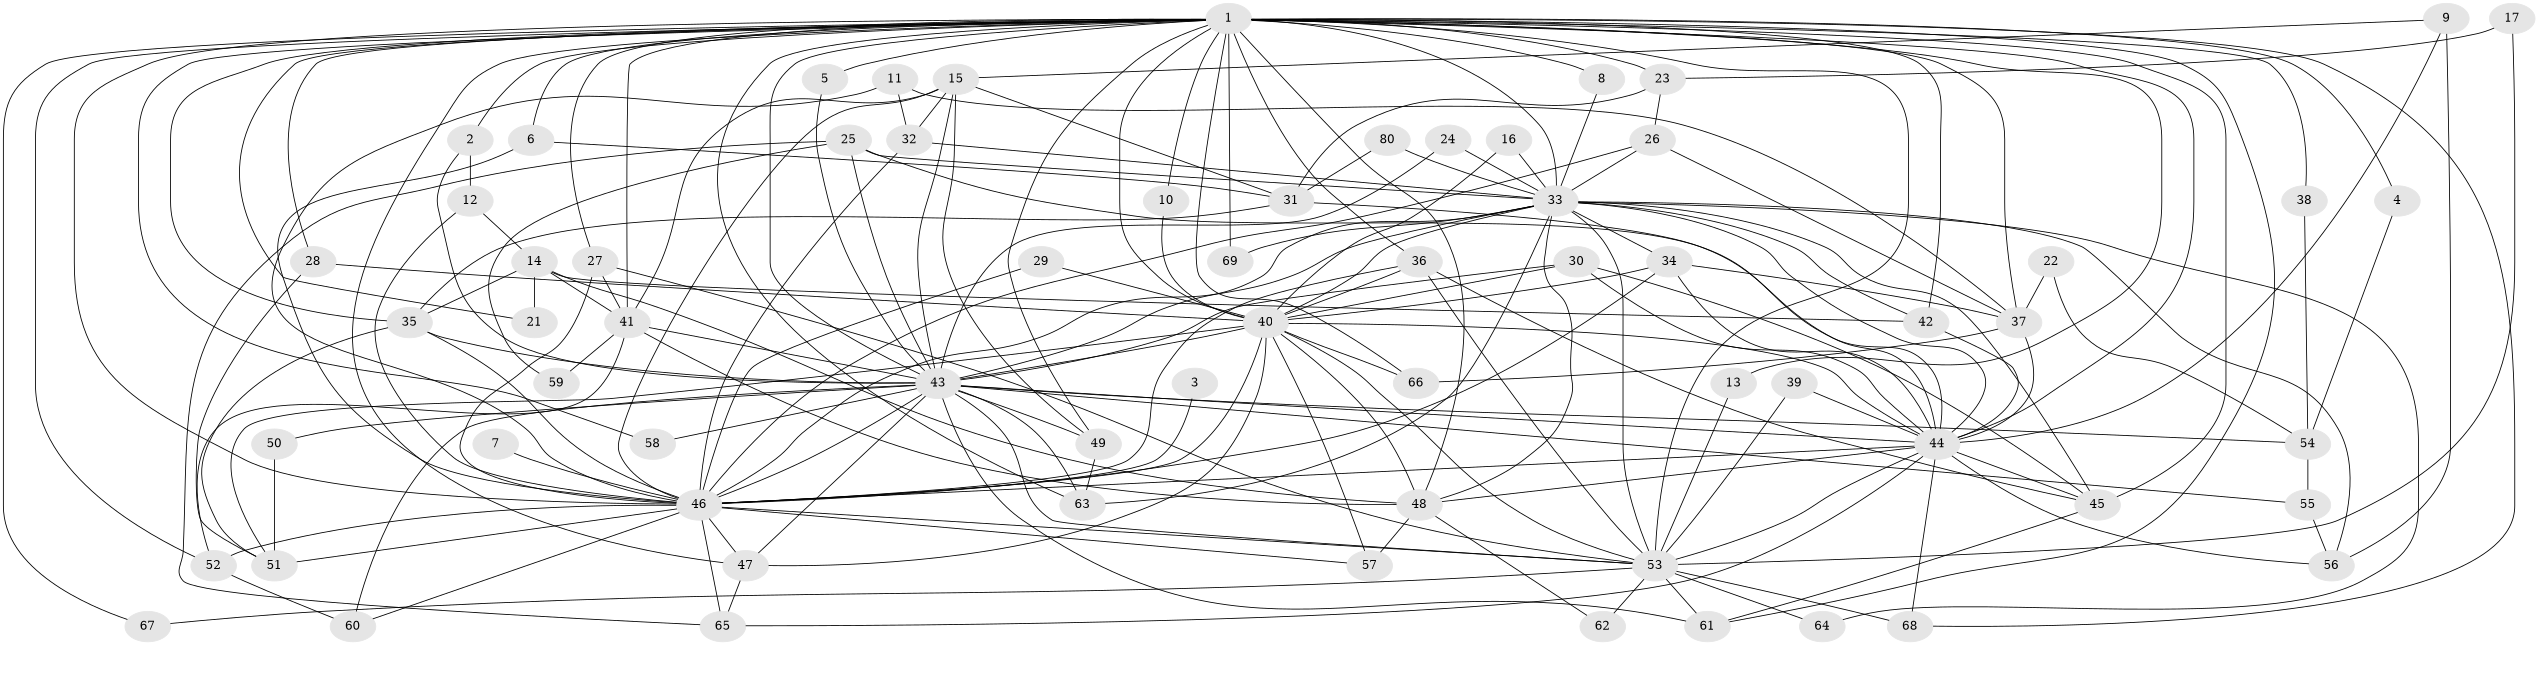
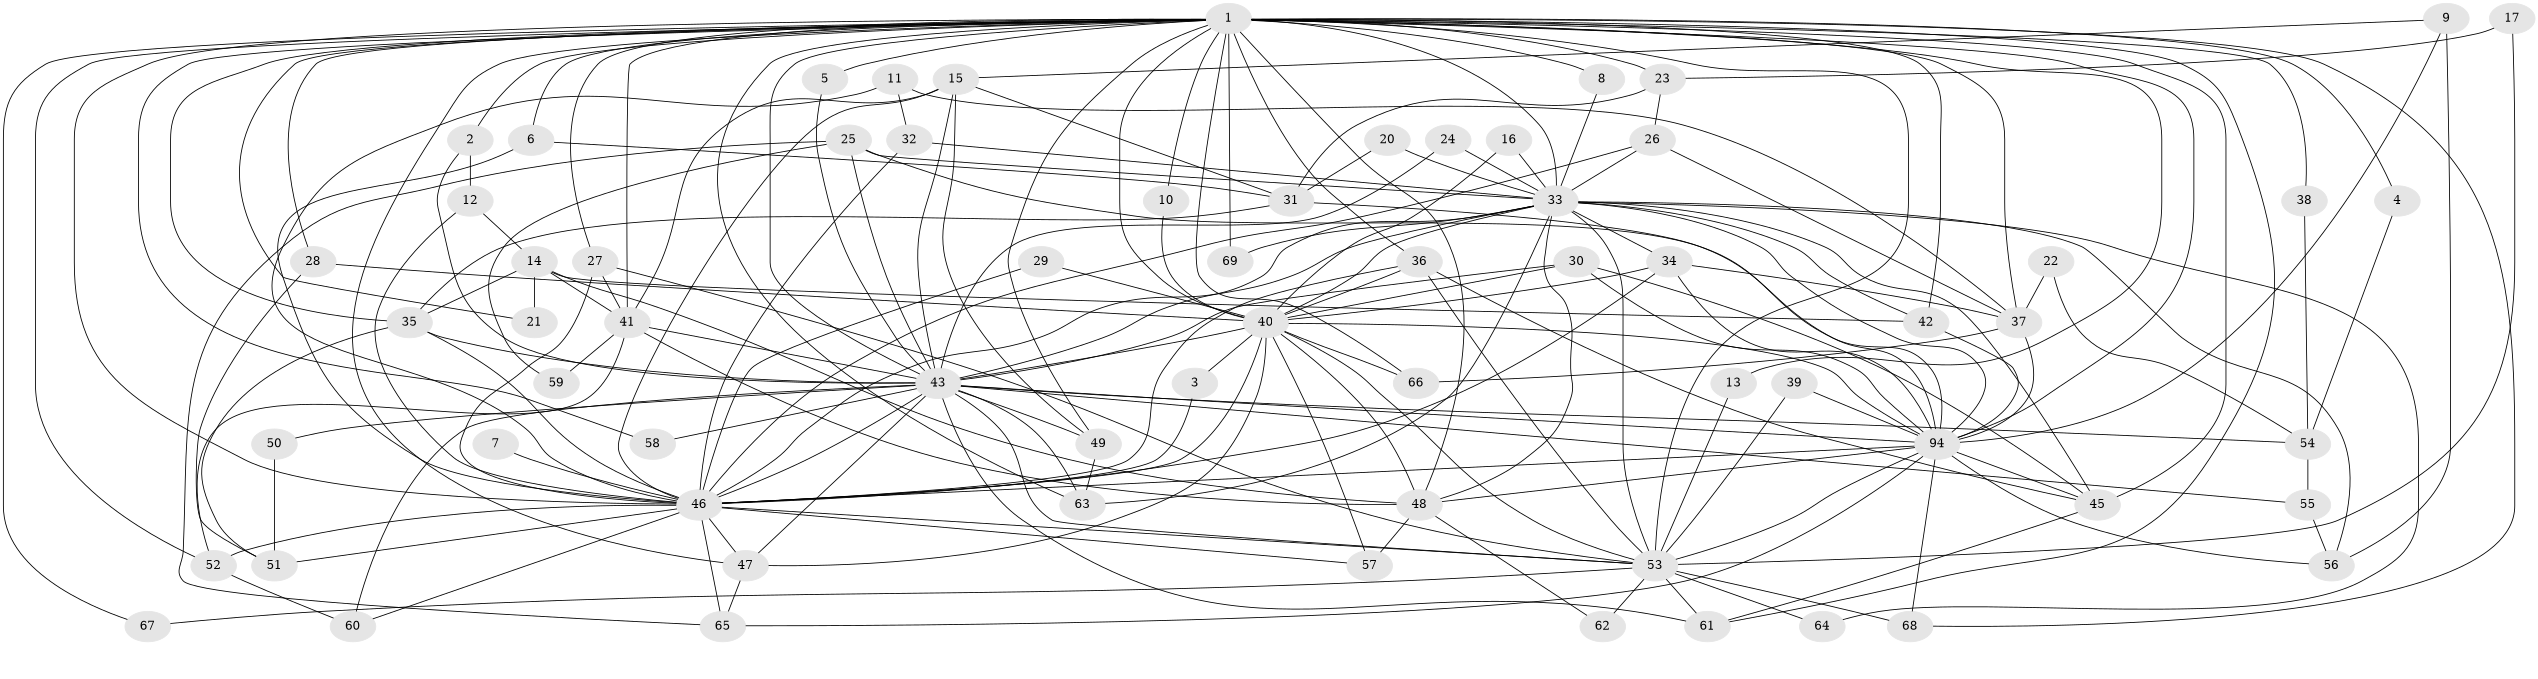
edge "15" -- "32": removed
node "80": label "80" -> "20"
edge "40" -- "51": now "40" -- "3"
node "44": label "44" -> "94"
